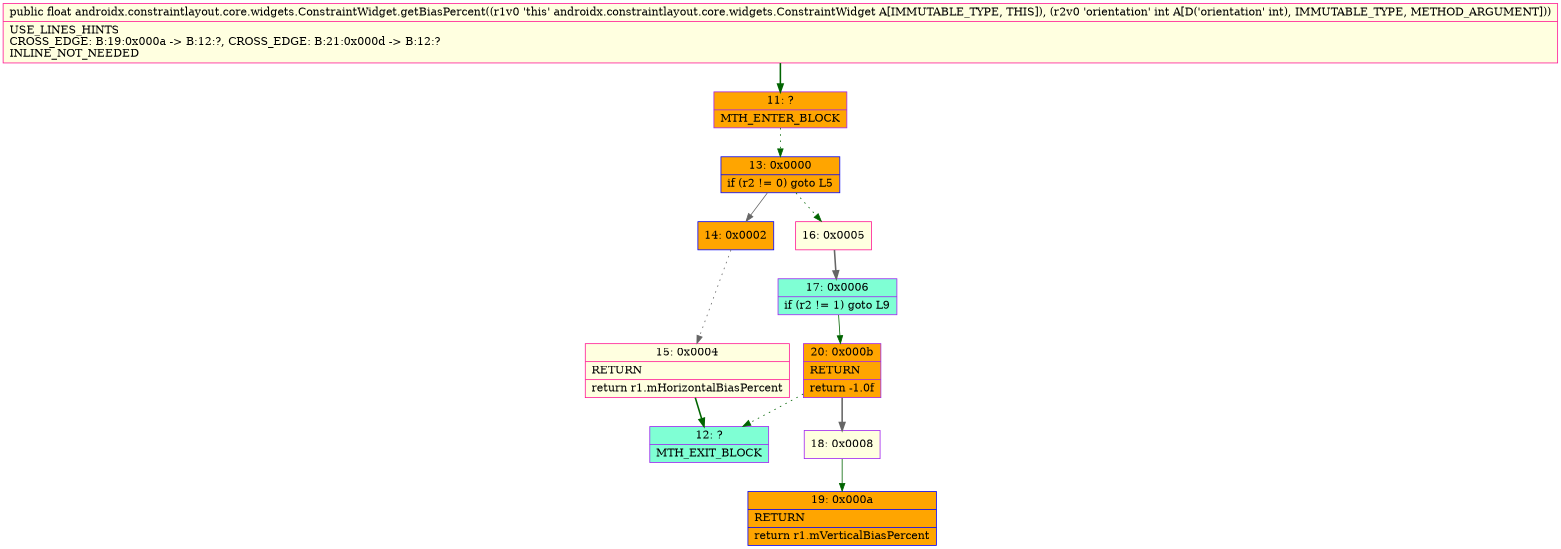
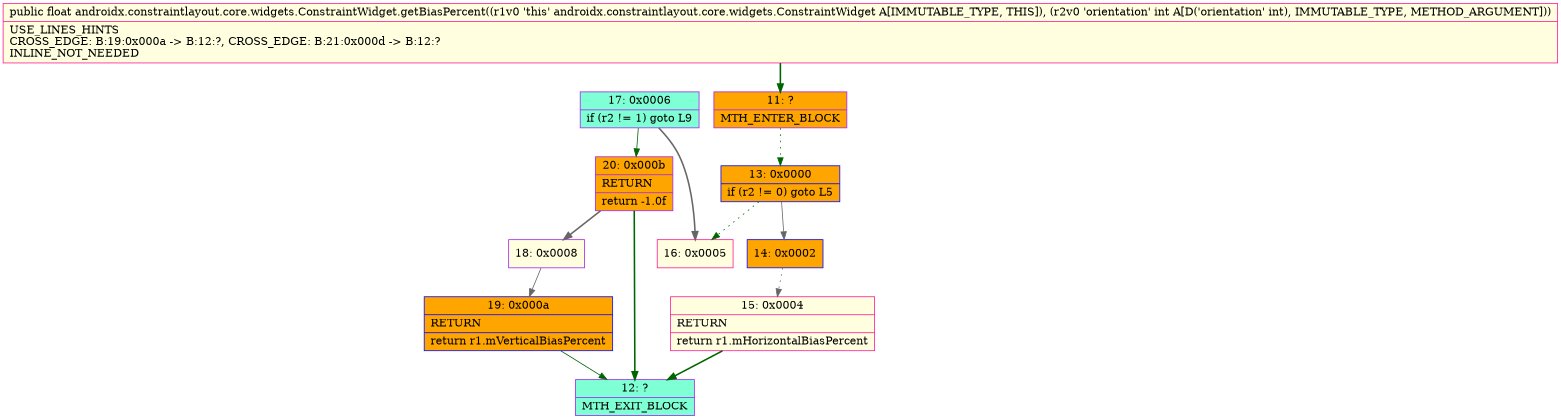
edge "16: 0x0005" -> "17: 0x0006": reversed
edge "19: 0x000a" -> "12: ?": added
edge "20: 0x000b" -> "12: ?": style dotted -> bold
edge "18: 0x0008" -> "19: 0x000a": color darkgreen -> gray40
